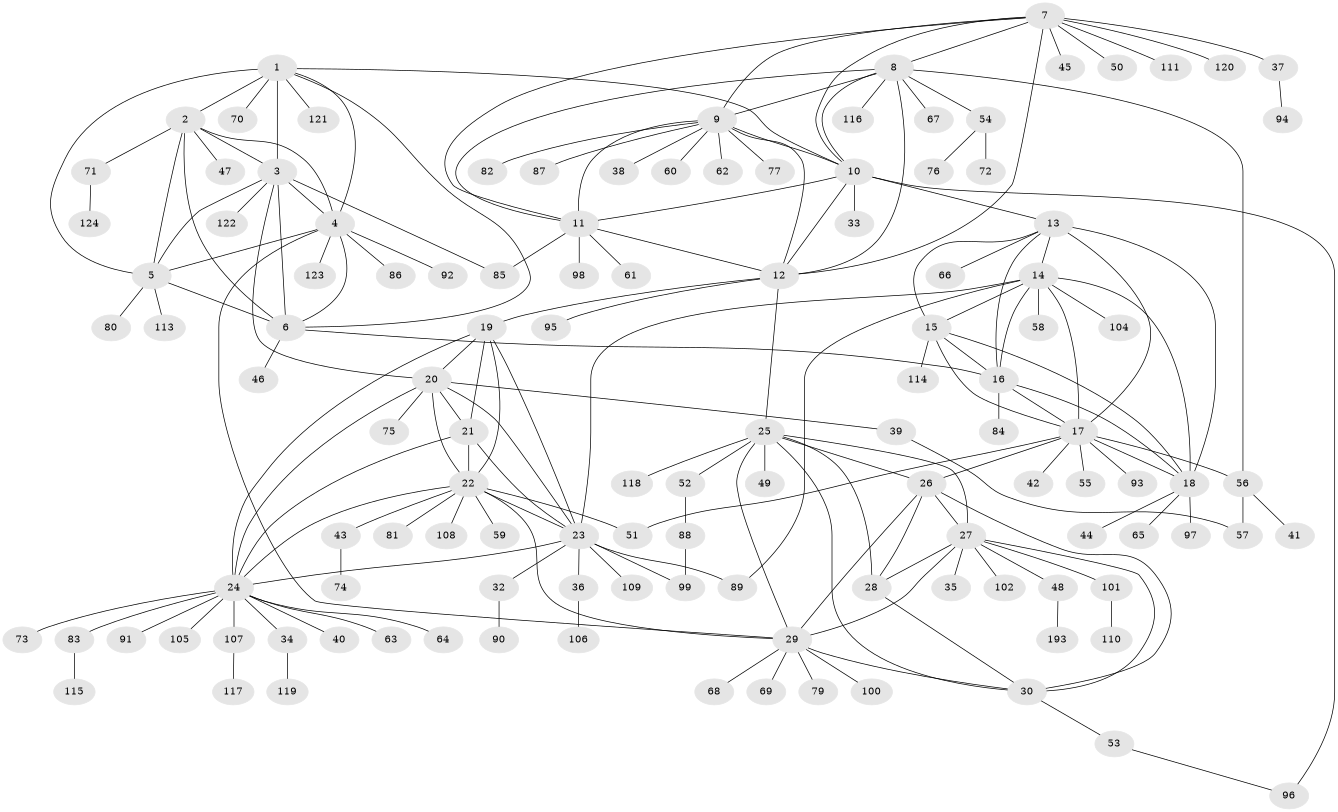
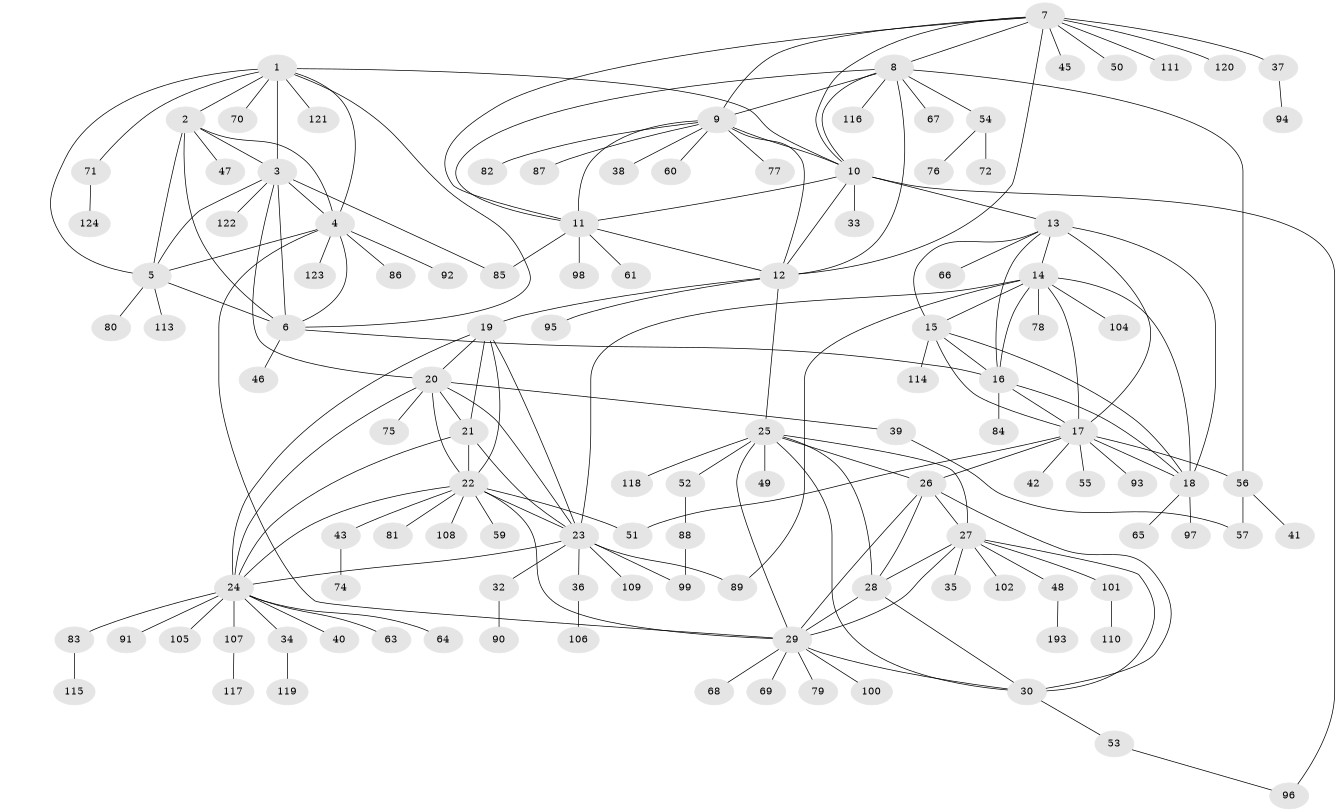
edge "2" -- "71": now "1" -- "71"
node "62": removed
node "58": label "58" -> "78"
node "44": removed
edge "28" -- "29": added
node "73": removed
